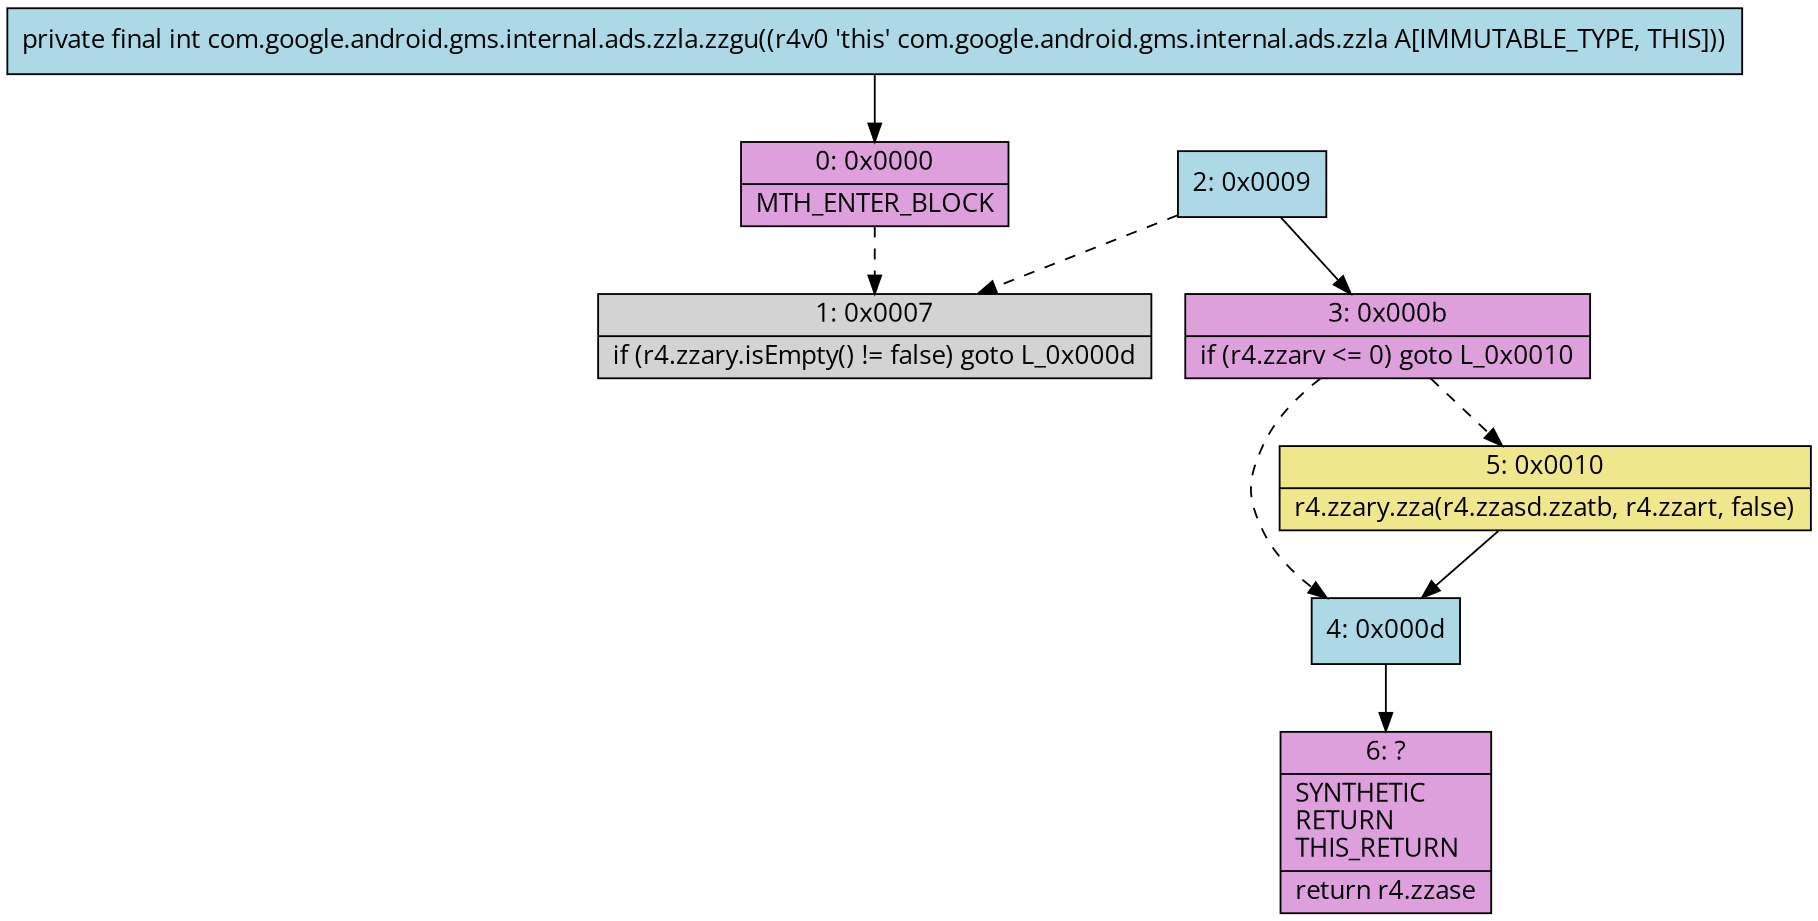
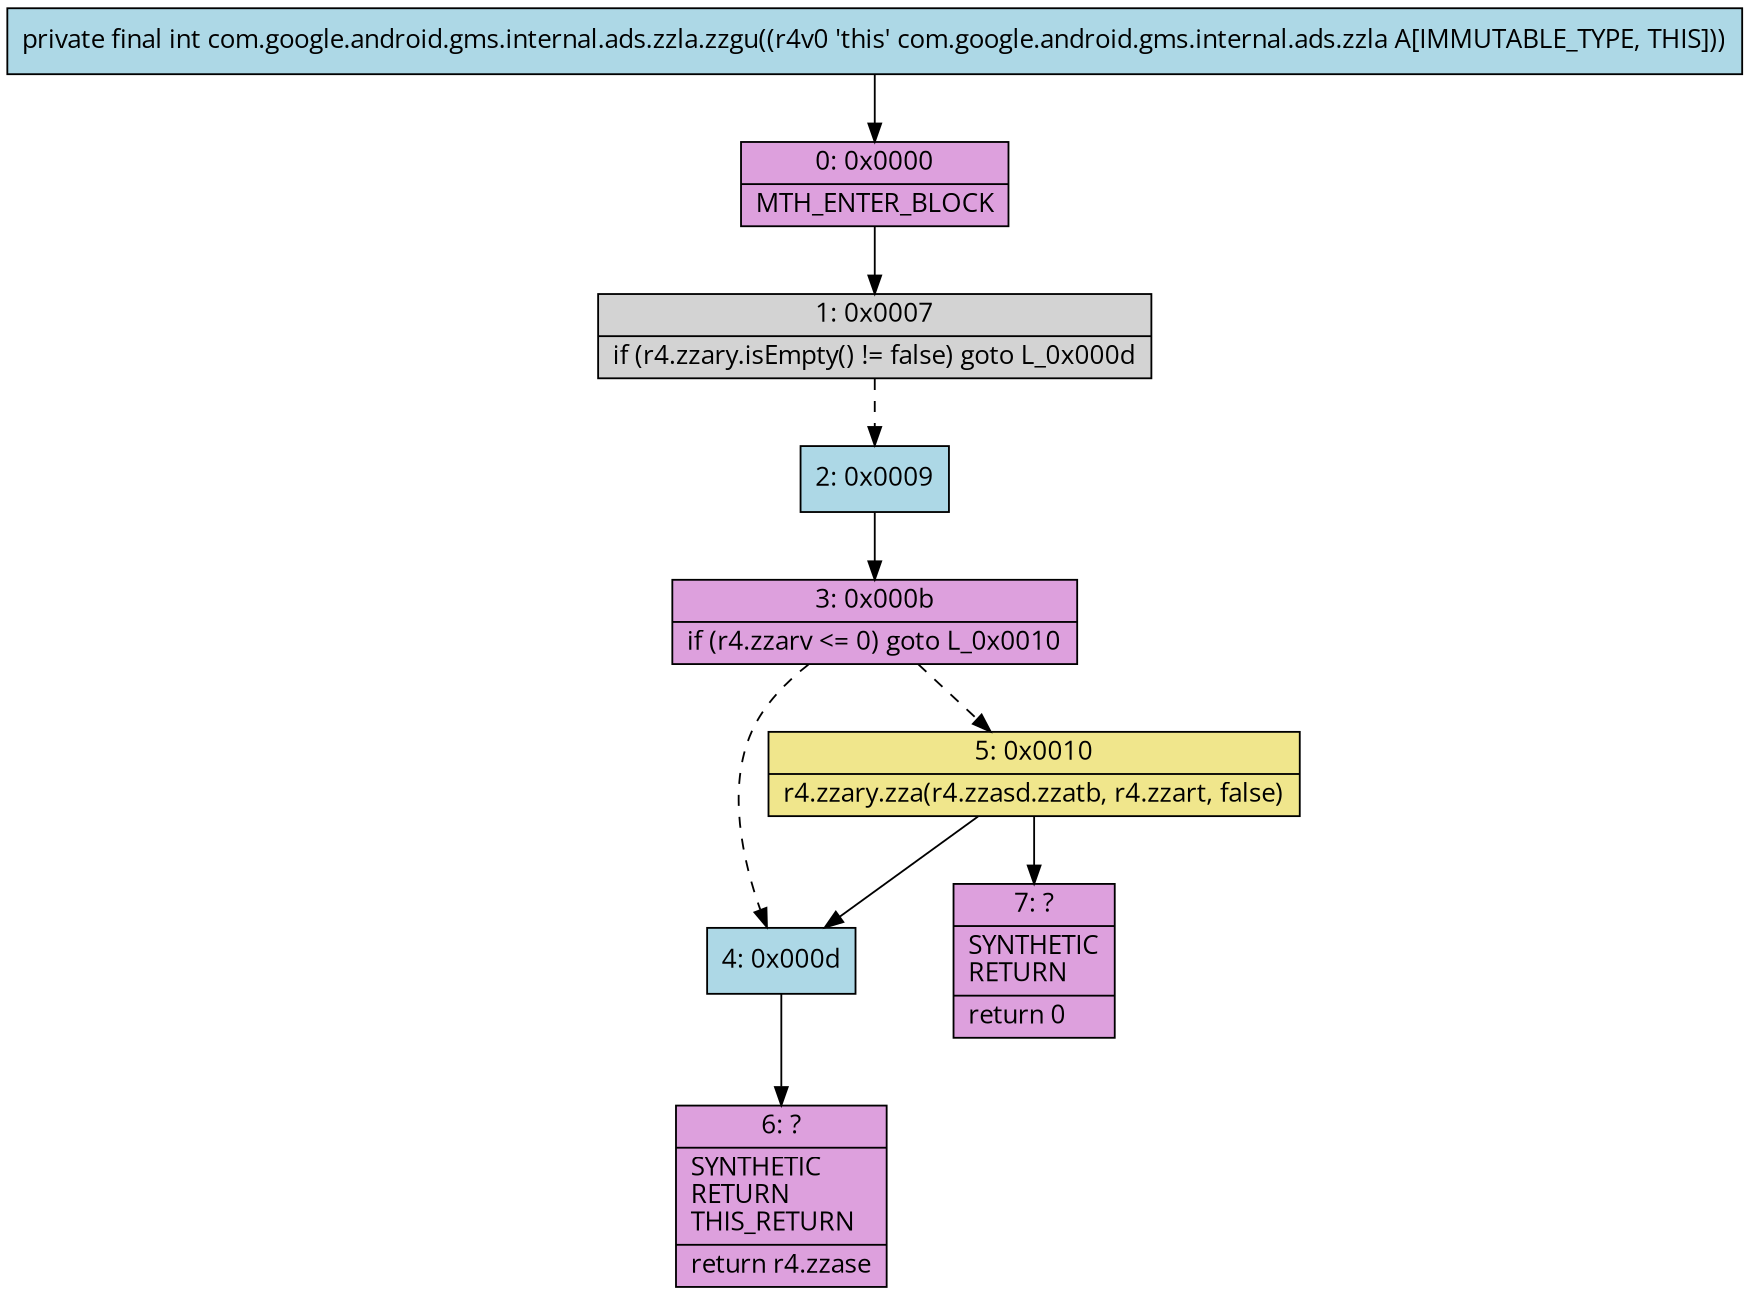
edge "0: 0x0000" -> "1: 0x0007": style dashed -> solid
edge "2: 0x0009" -> "1: 0x0007": reversed
node "7: ?": added
